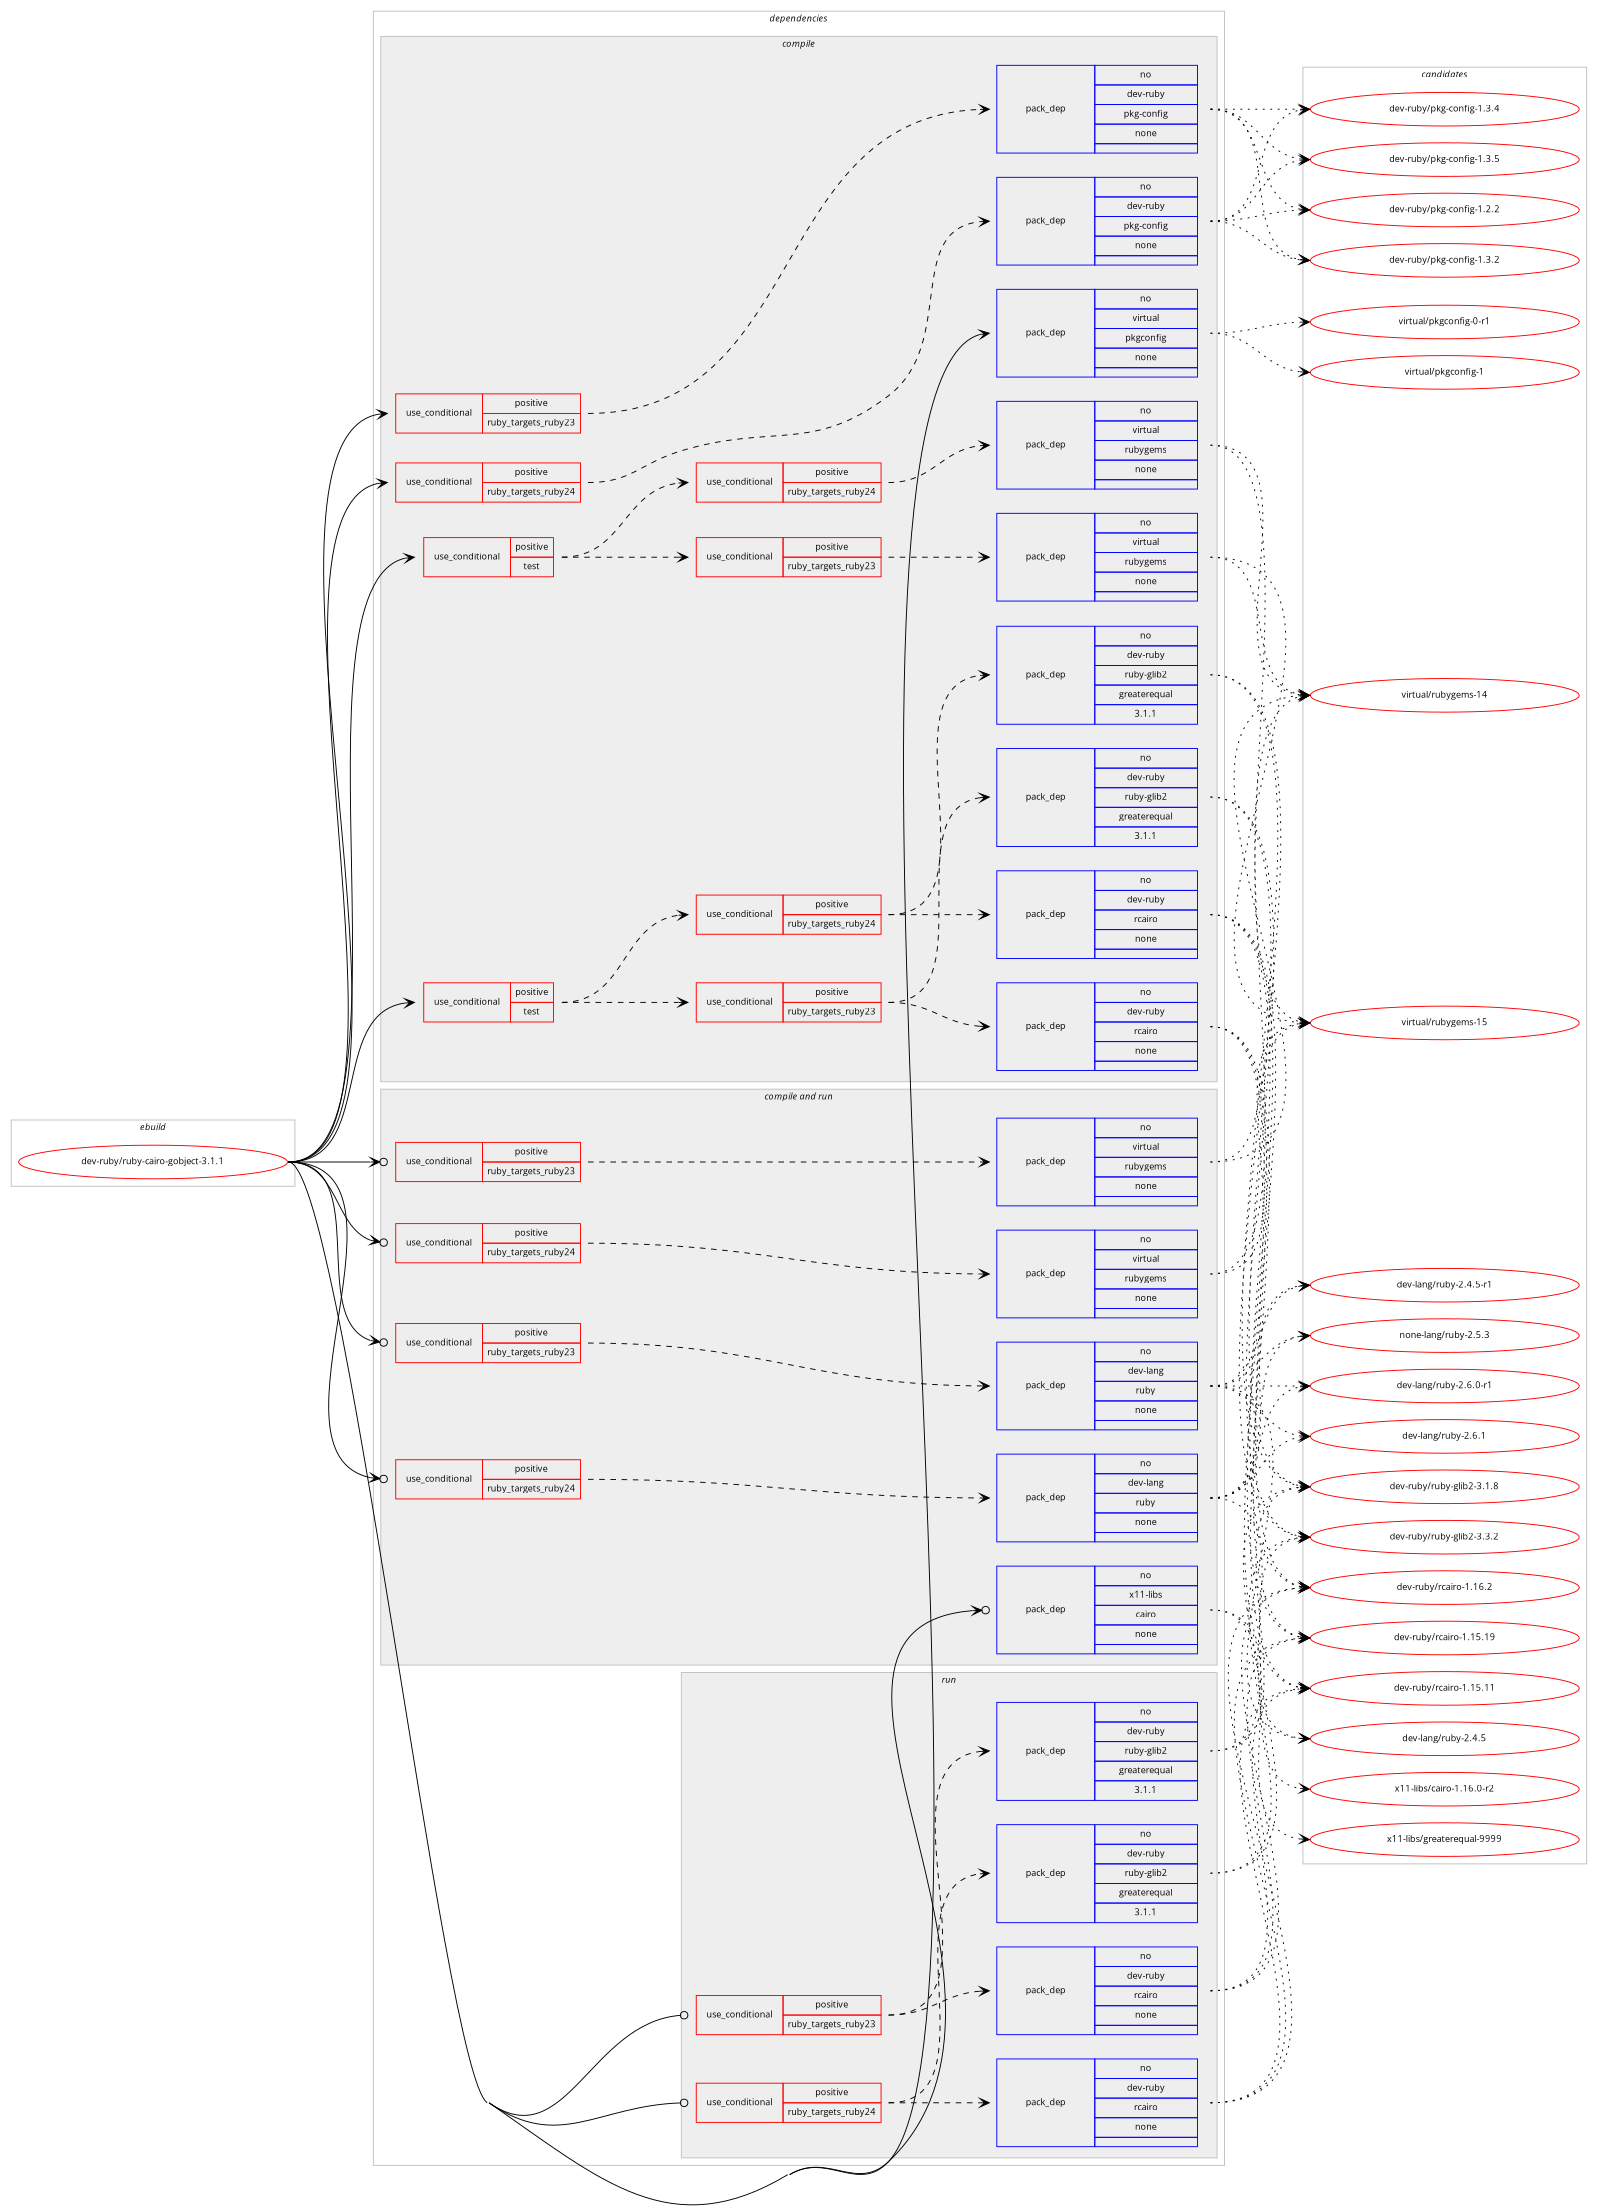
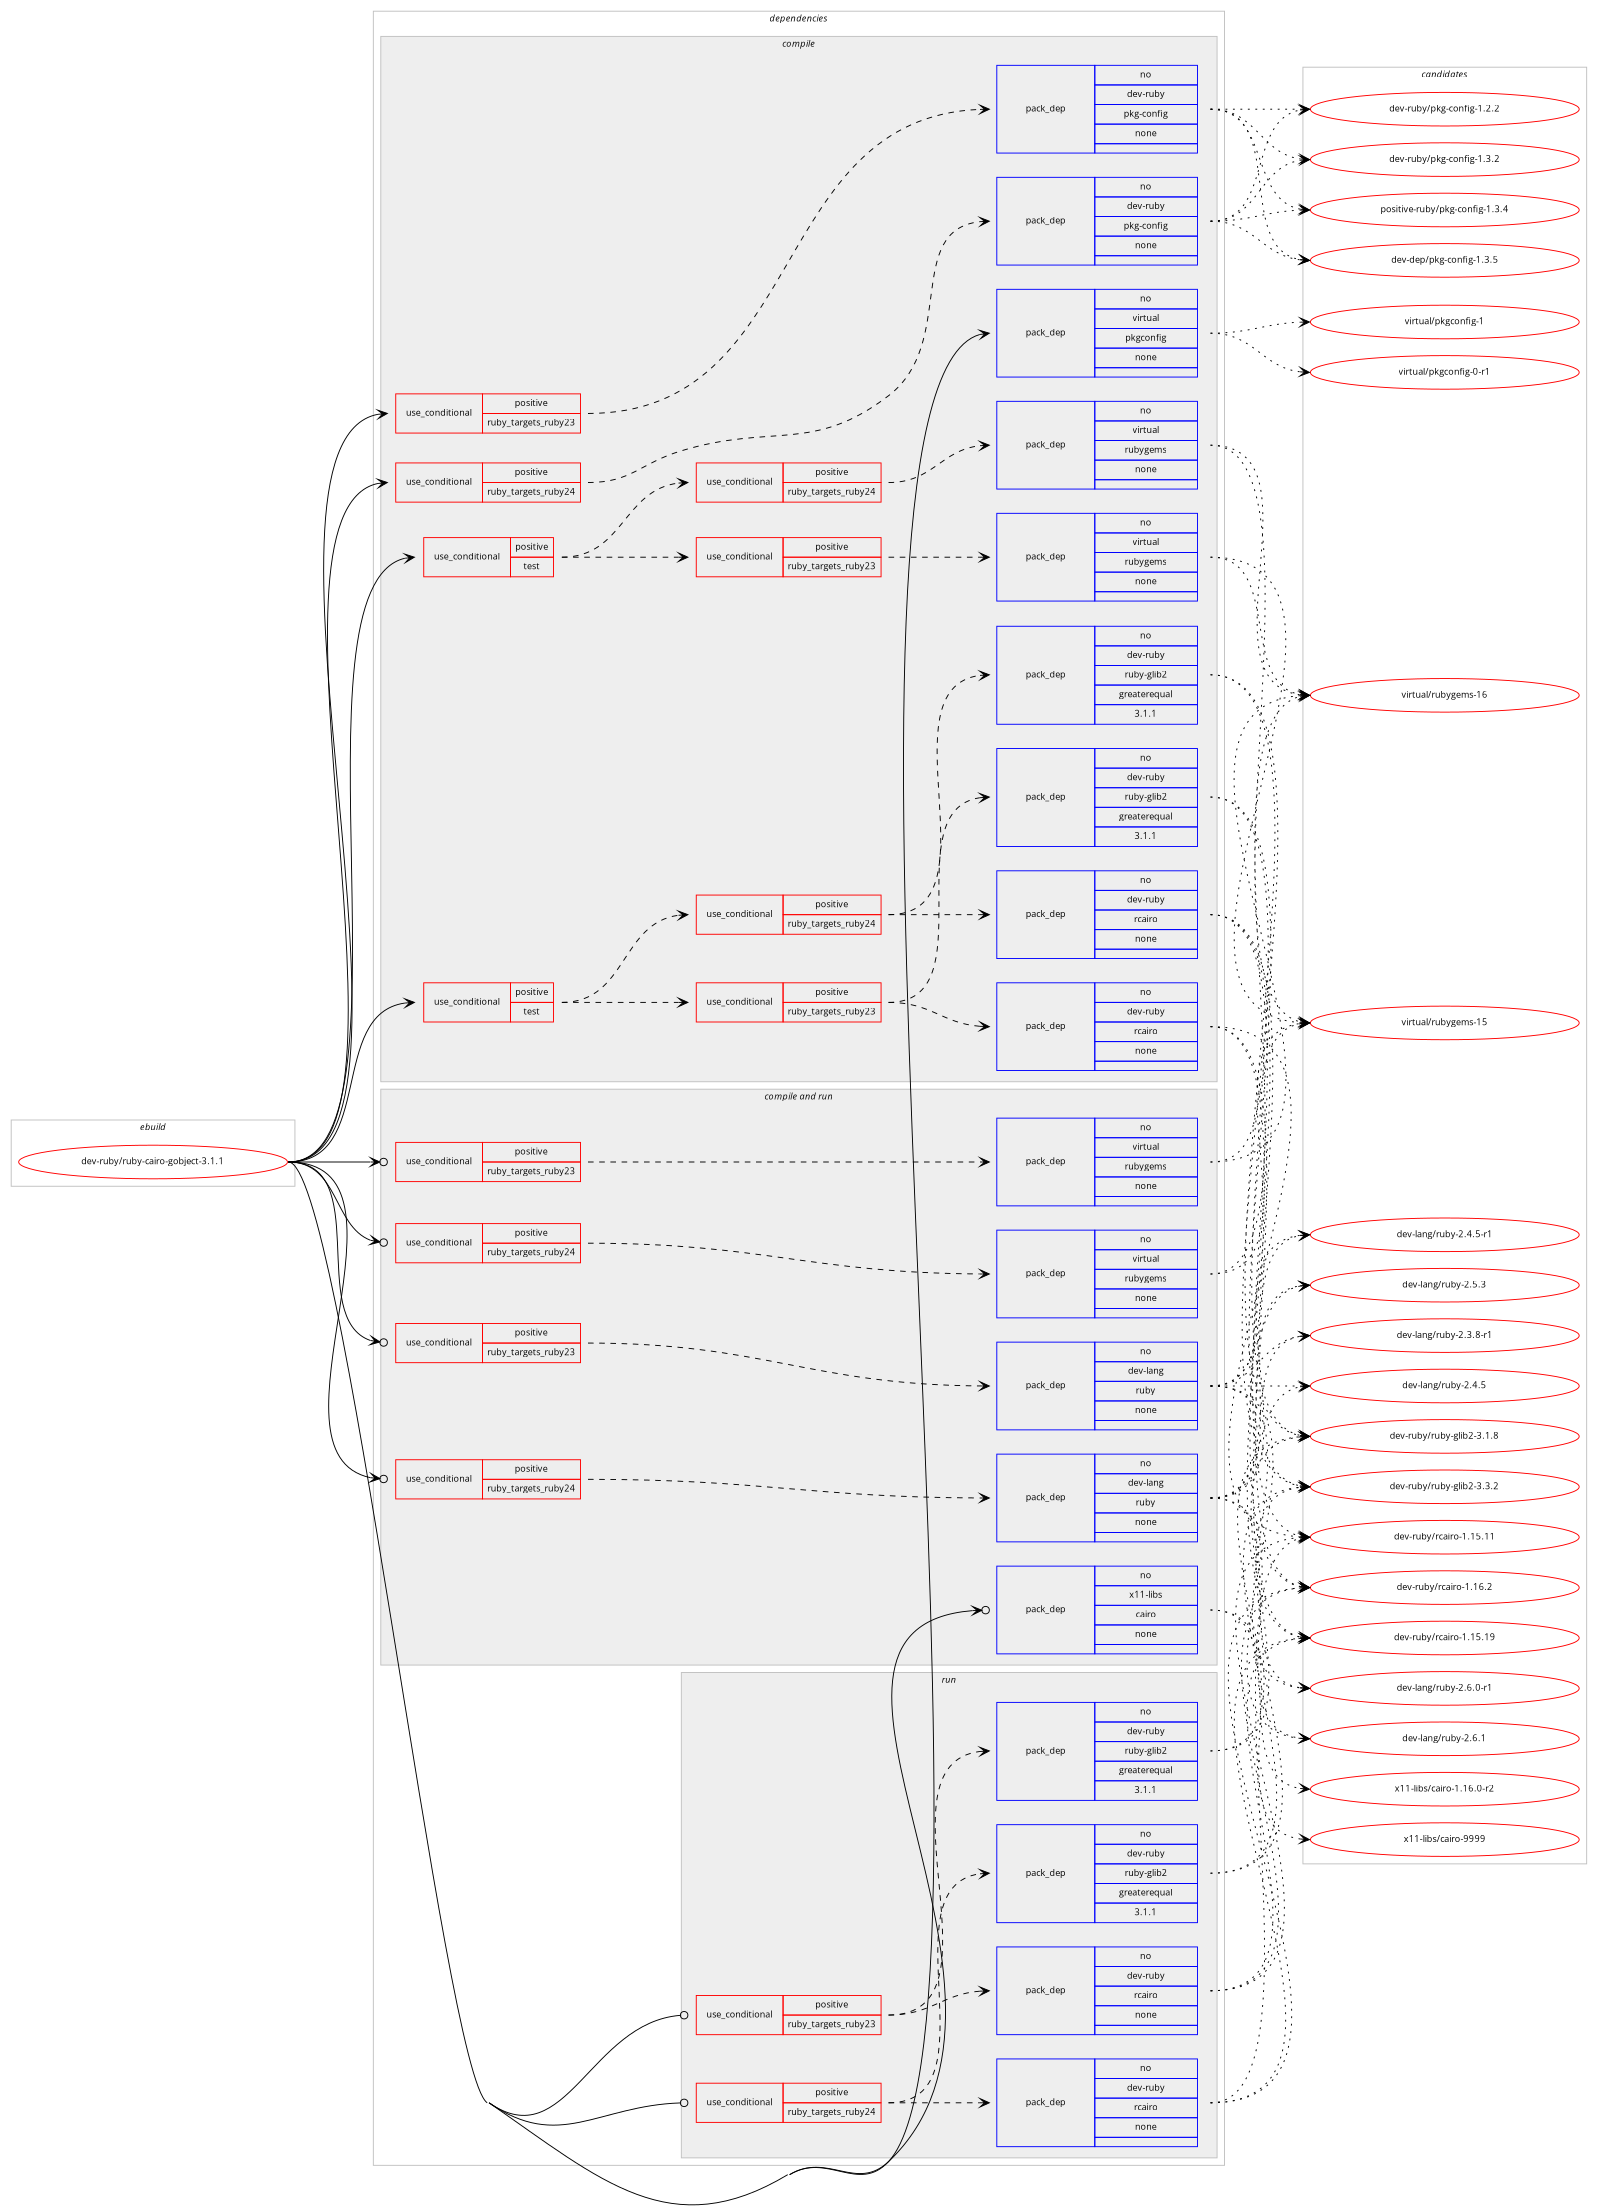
node "dev-ruby/pkg-config-1.3.4": label "dev-ruby/pkg-config-1.3.4" -> "positive-ruby/pkg-config-1.3.4"
node "dev-ruby/pkg-config-1.3.5": label "dev-ruby/pkg-config-1.3.5" -> "dev-dep/pkg-config-1.3.5"
node "virtual/rubygems-14": label "virtual/rubygems-14" -> "virtual/rubygems-16"
node "dev-lang/ruby-2.3.8-r1": added
node "none-lang/ruby-2.5.3": label "none-lang/ruby-2.5.3" -> "dev-lang/ruby-2.5.3"
node "x11-libs/greaterequal-9999": label "x11-libs/greaterequal-9999" -> "x11-libs/cairo-9999"
